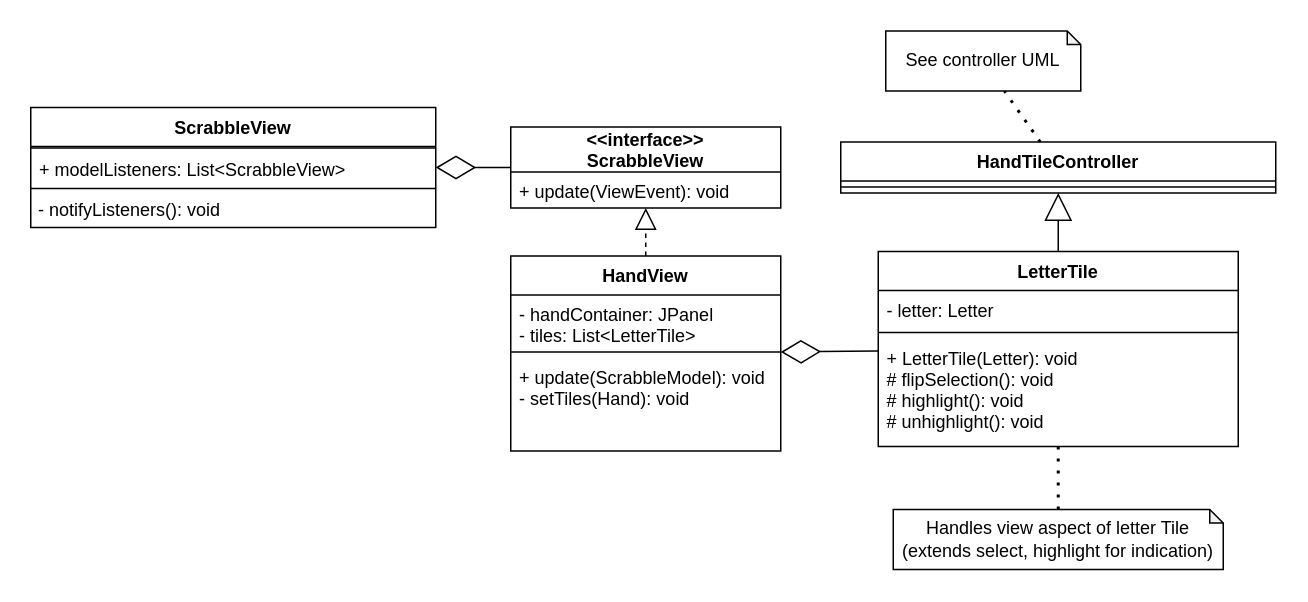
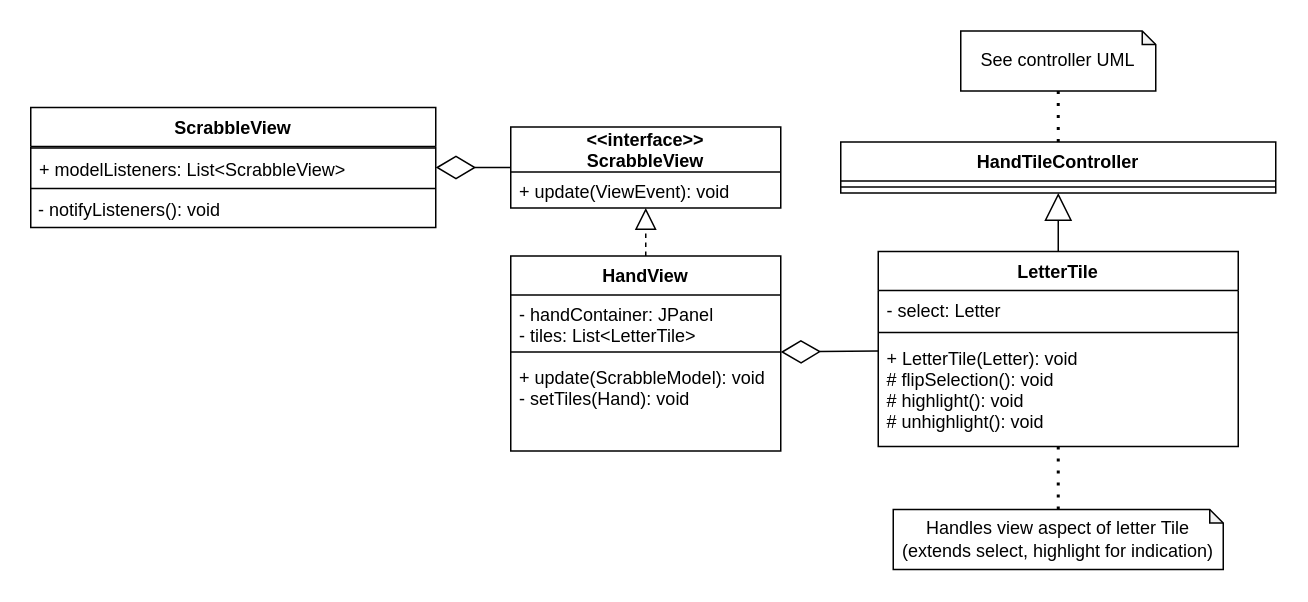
node "See controller UML": moved (983, 61) -> (1058, 61)
node "- letter: Letter": label "- letter: Letter" -> "- select: Letter"
